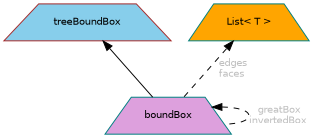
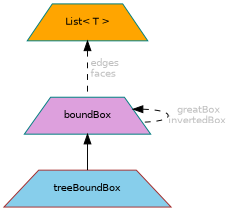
edge "boundBox" -> "treeBoundBox": reversed
